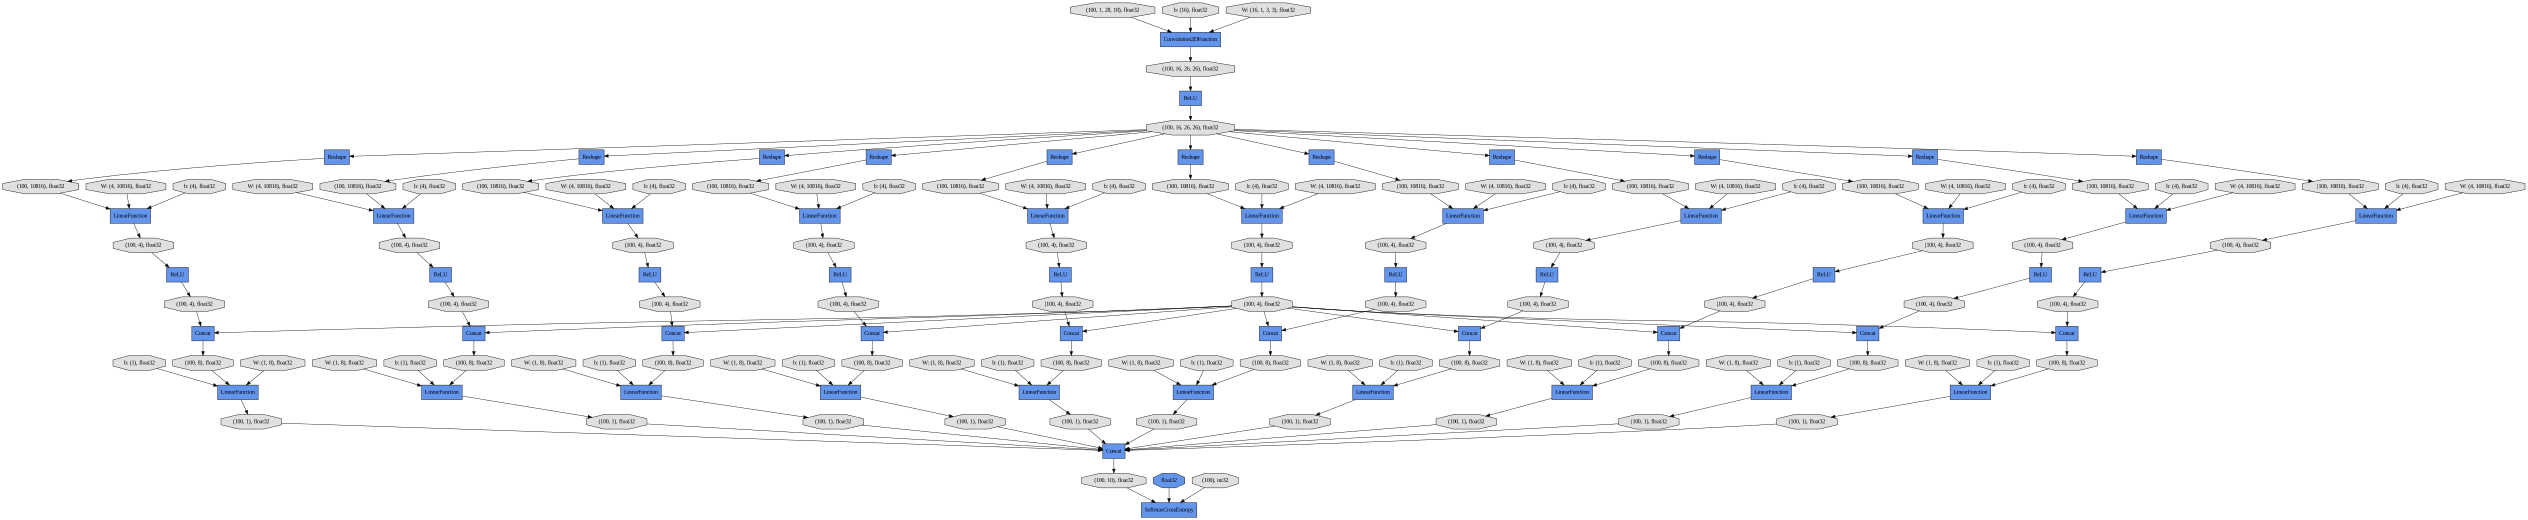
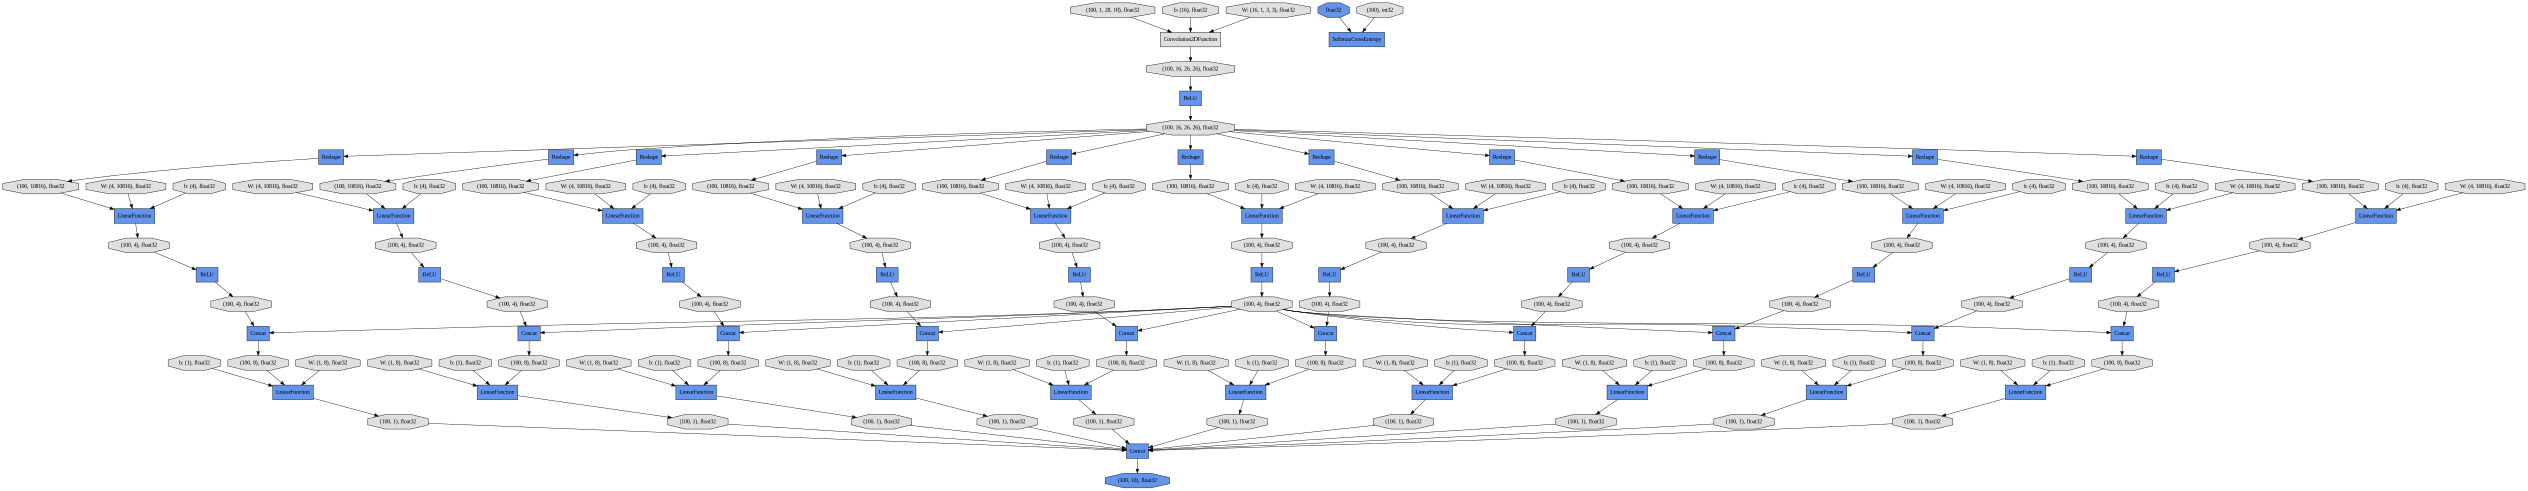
node "Convolution2DFunction": fillcolor #6495ed -> #e0e0e0
node "(100, 10), float32": fillcolor #e0e0e0 -> #6495ed
edge "(100, 10), float32" -> "SoftmaxCrossEntropy": removed
